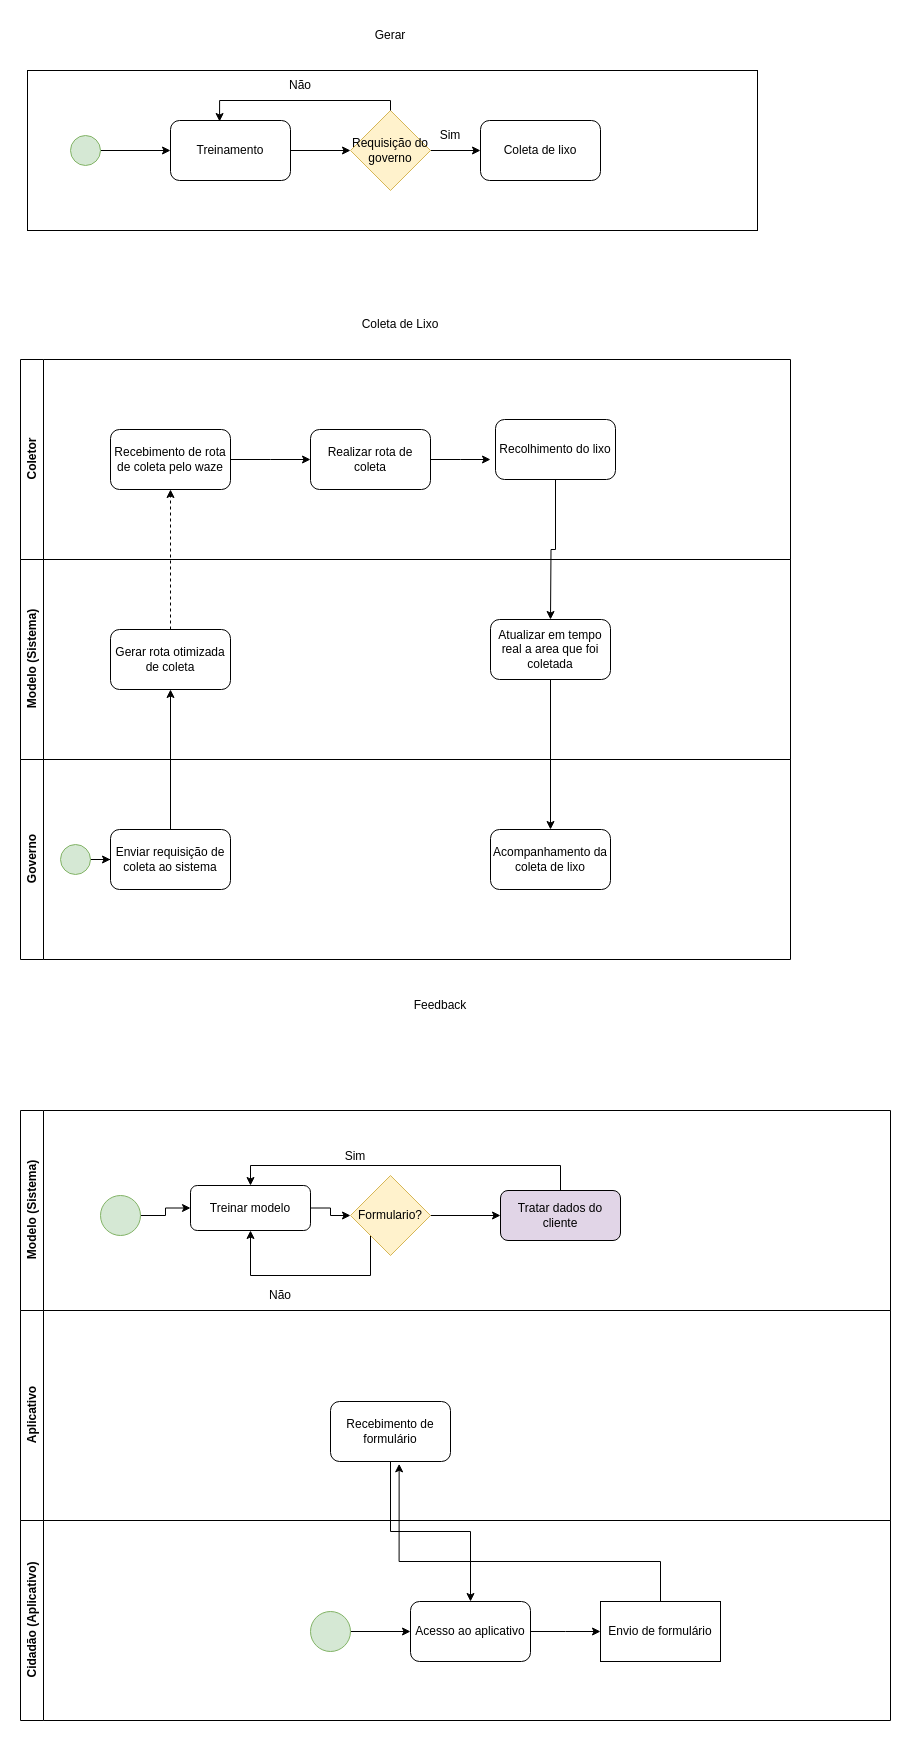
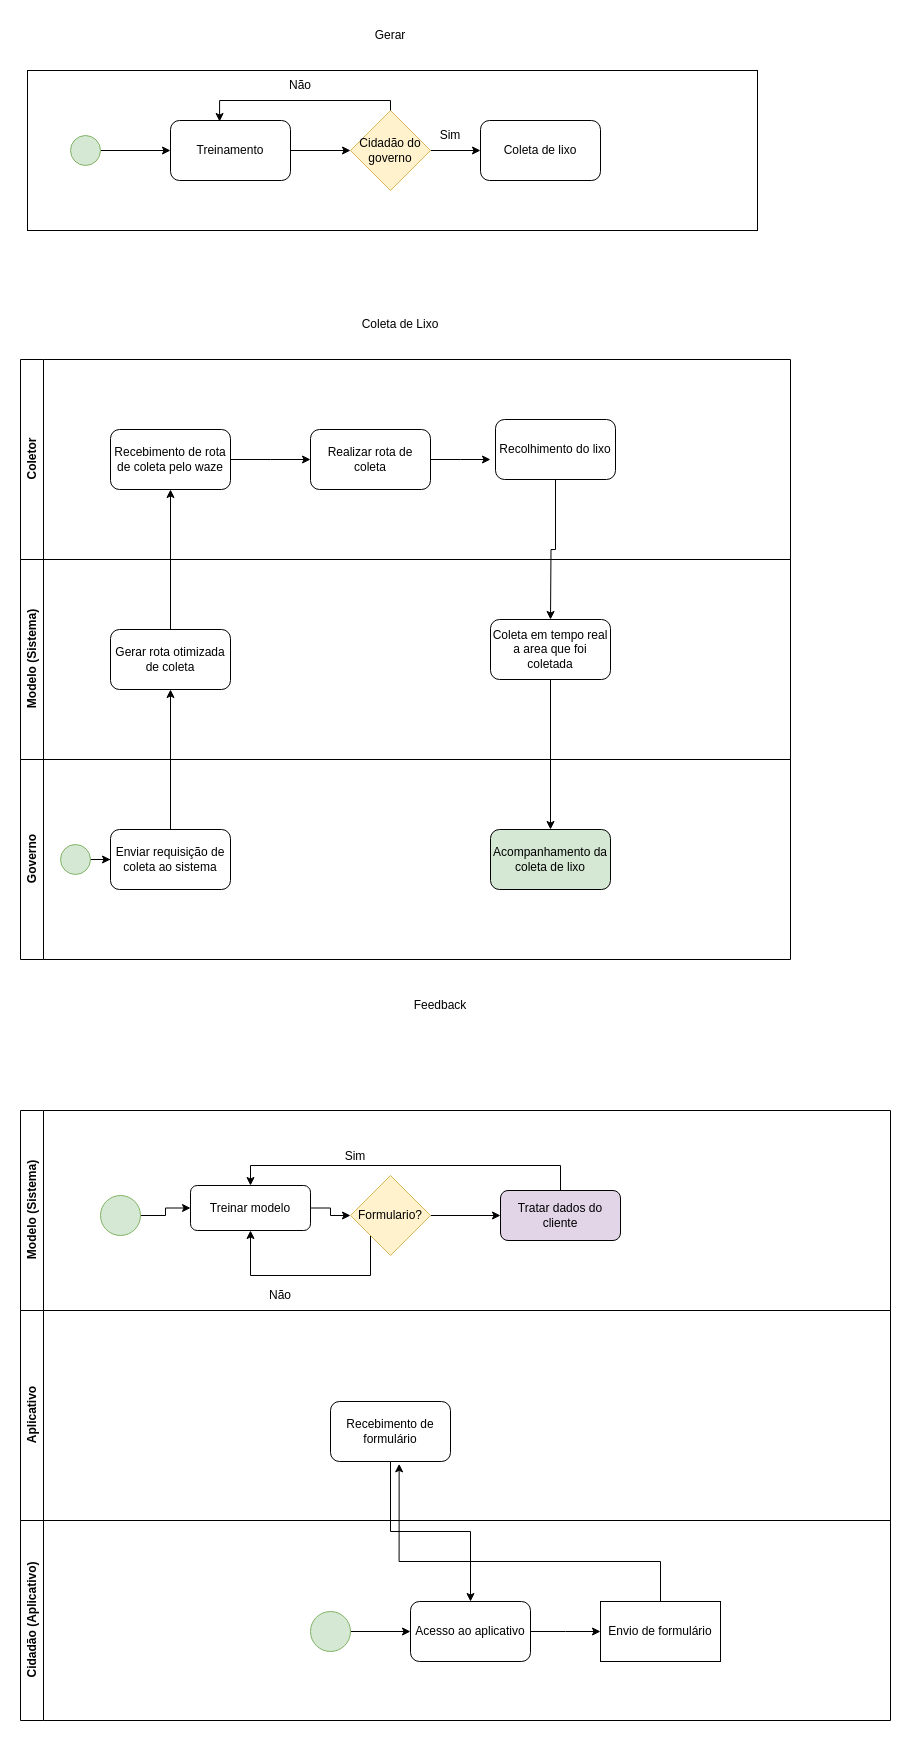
node "Requisição do governo": label "Requisição do governo" -> "Cidadão do governo"
edge "Gerar rota otimizada de coleta" -> "Recebimento de rota de coleta pelo waze": style dashed -> solid
node "Atualizar em tempo real a area que foi coletada": label "Atualizar em tempo real a area que foi coletada" -> "Coleta em tempo real a area que foi coletada"
node "Acompanhamento da coleta de lixo": fillcolor #ffffff -> #d5e8d4
